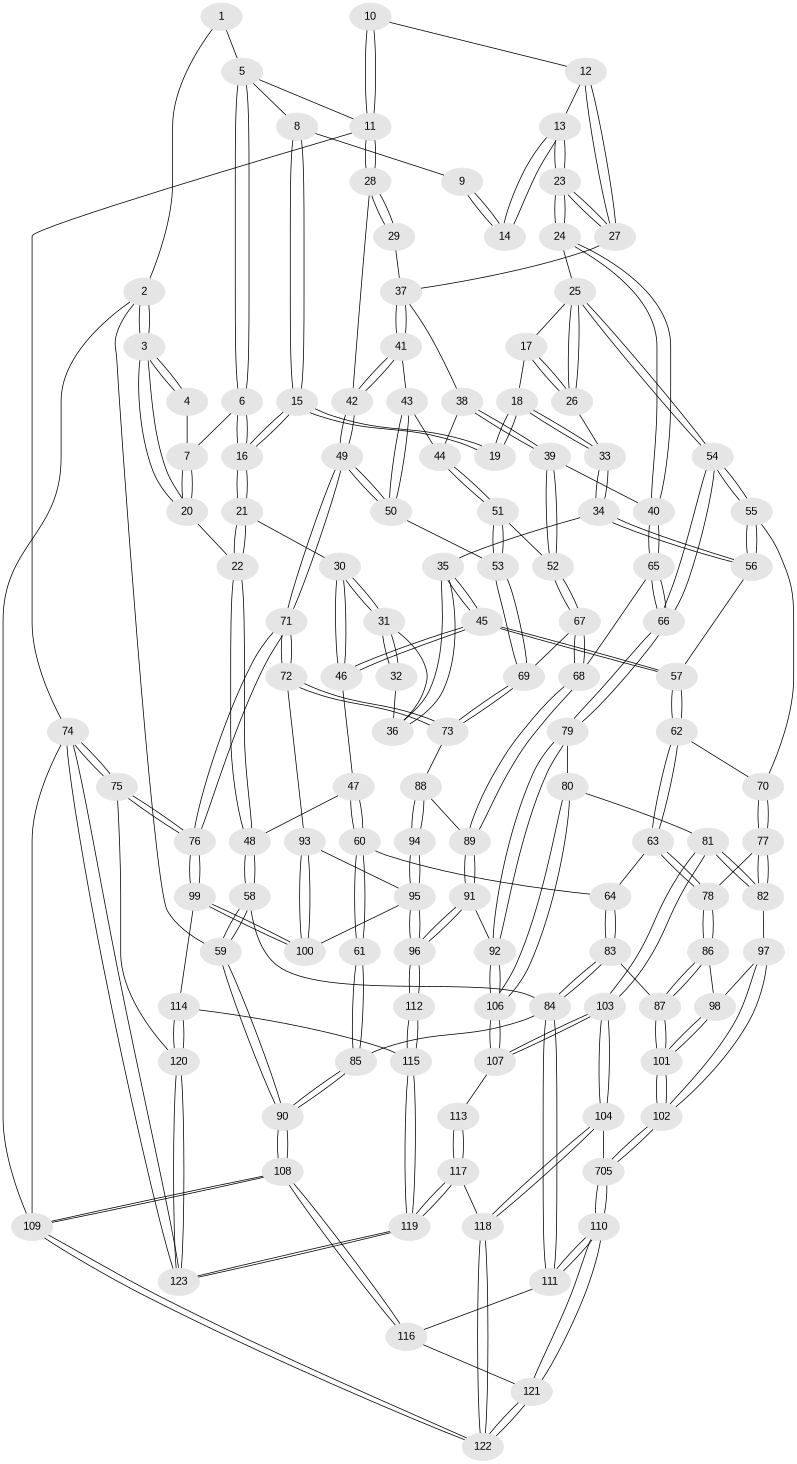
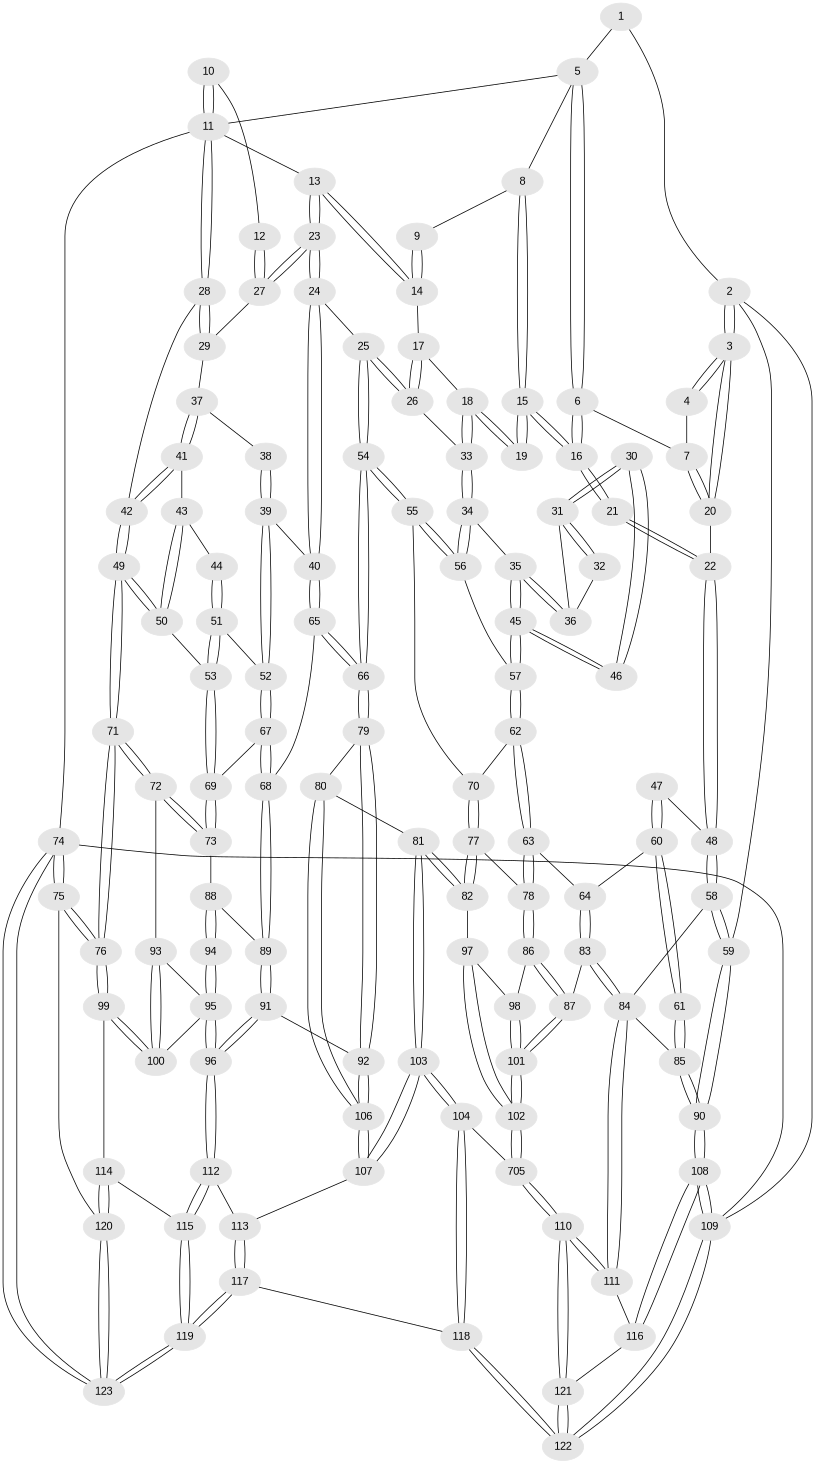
edge "12" -- "13": now "11" -- "13"
edge "27" -- "37": now "27" -- "29"
edge "25" -- "17": now "14" -- "17"
edge "38" -- "44": removed
edge "21" -- "30": removed
edge "46" -- "47": removed
edge "112" -- "113": added
